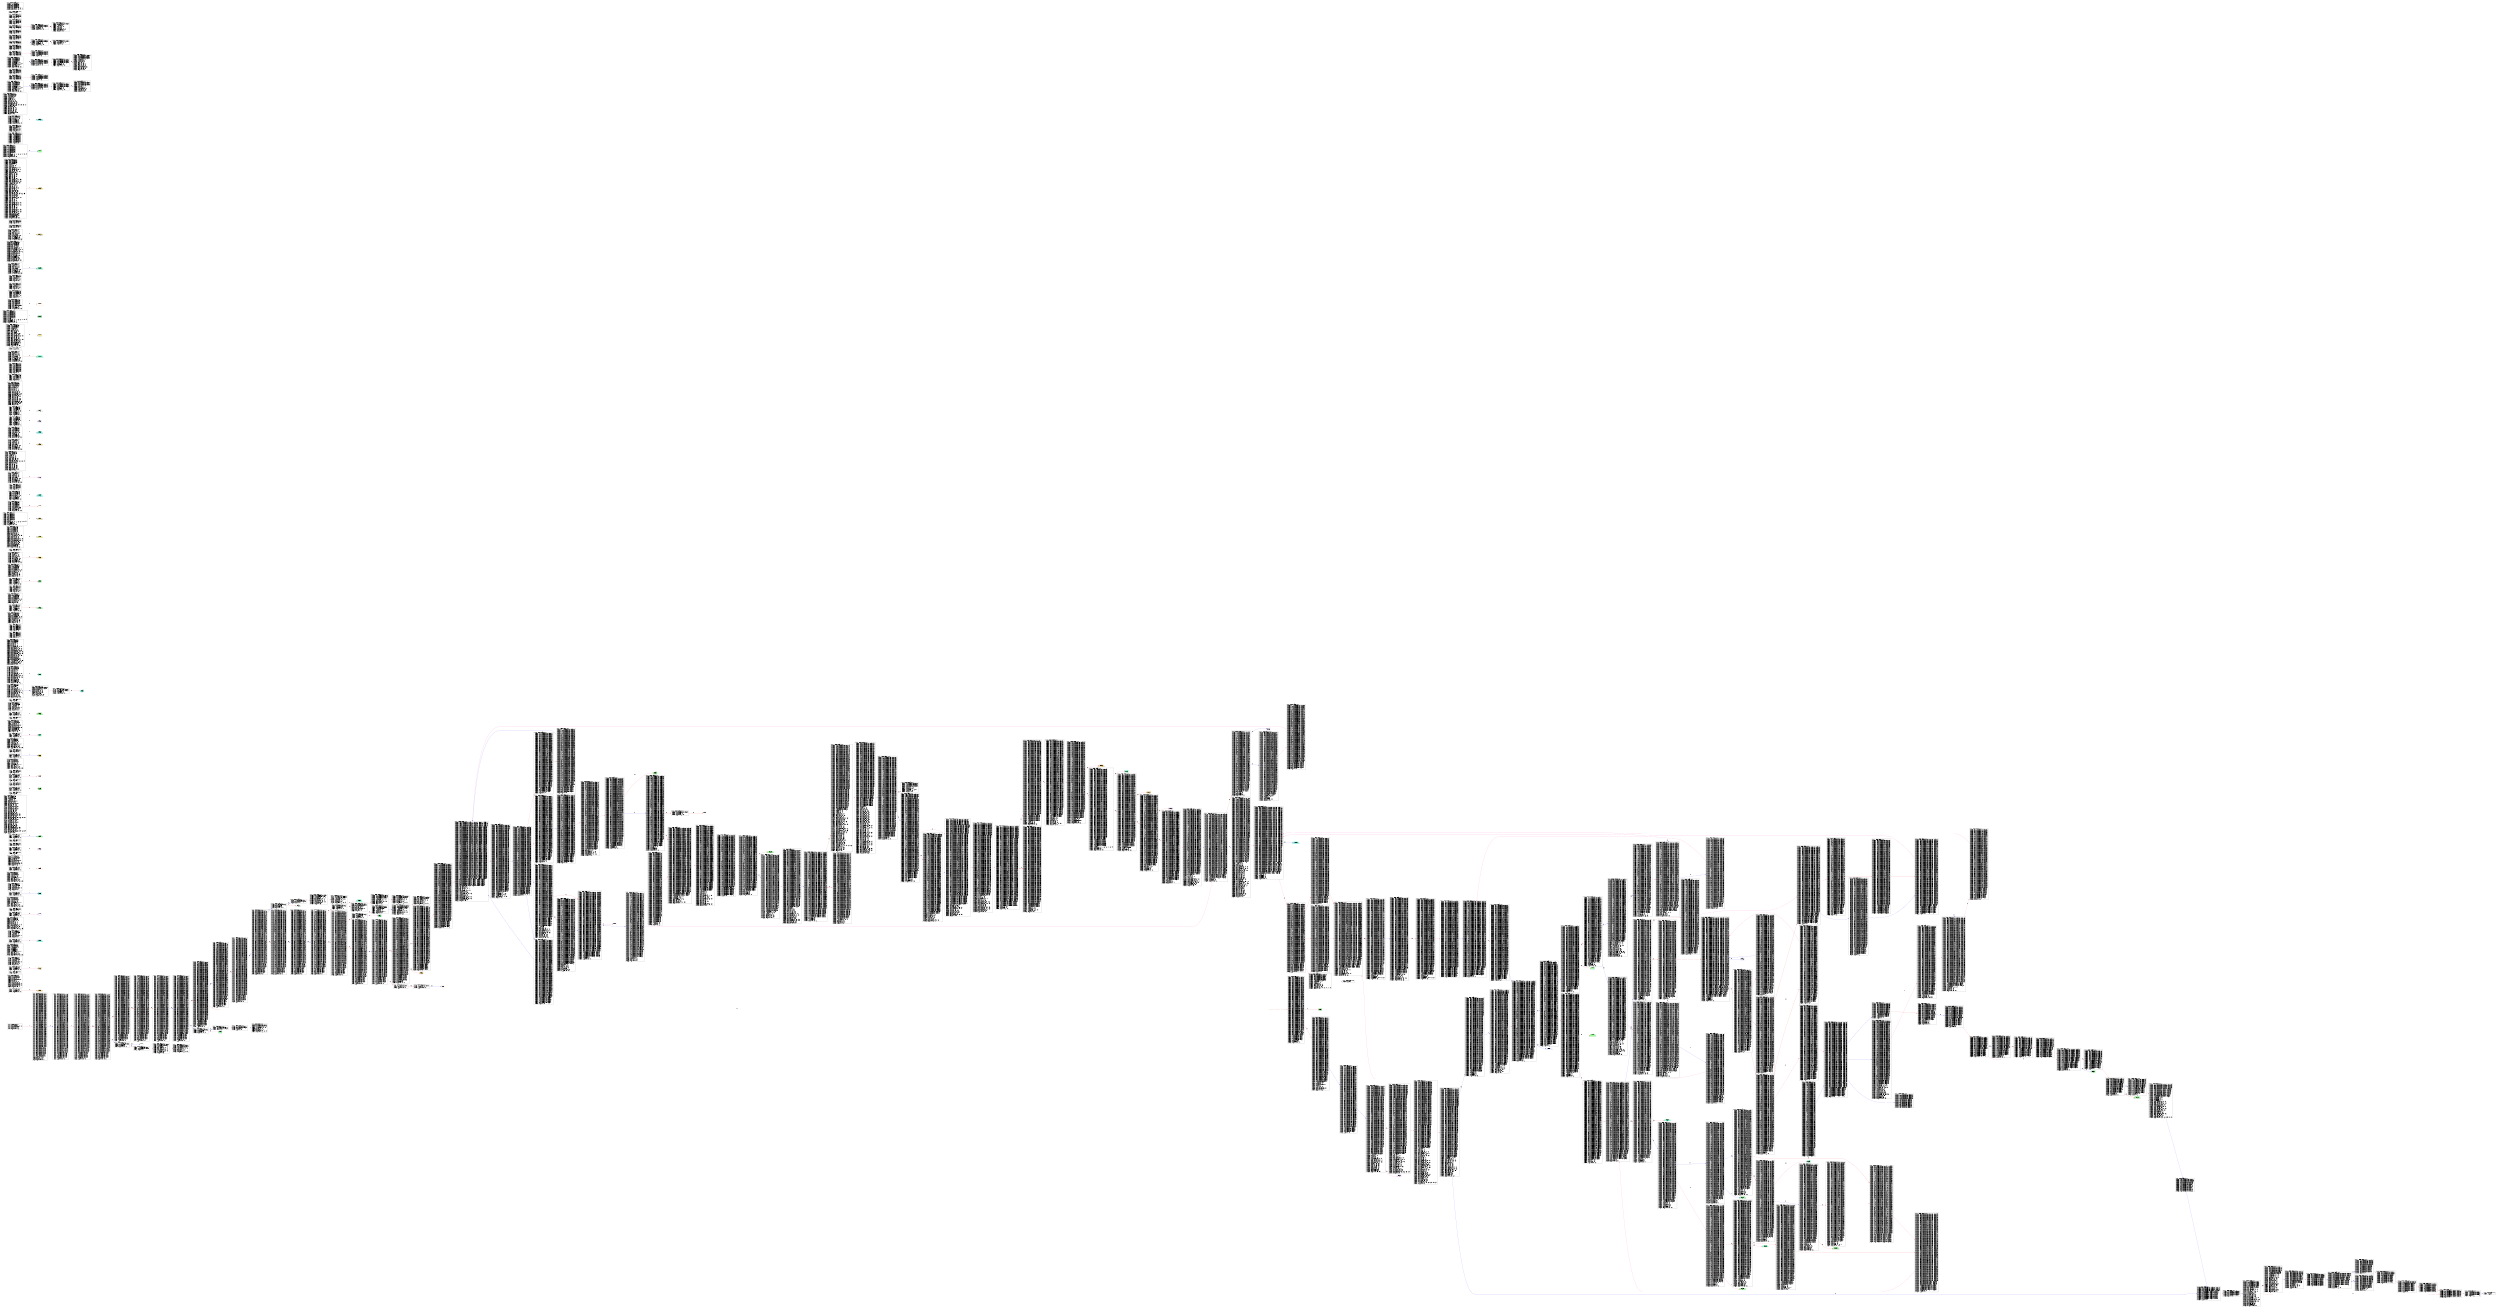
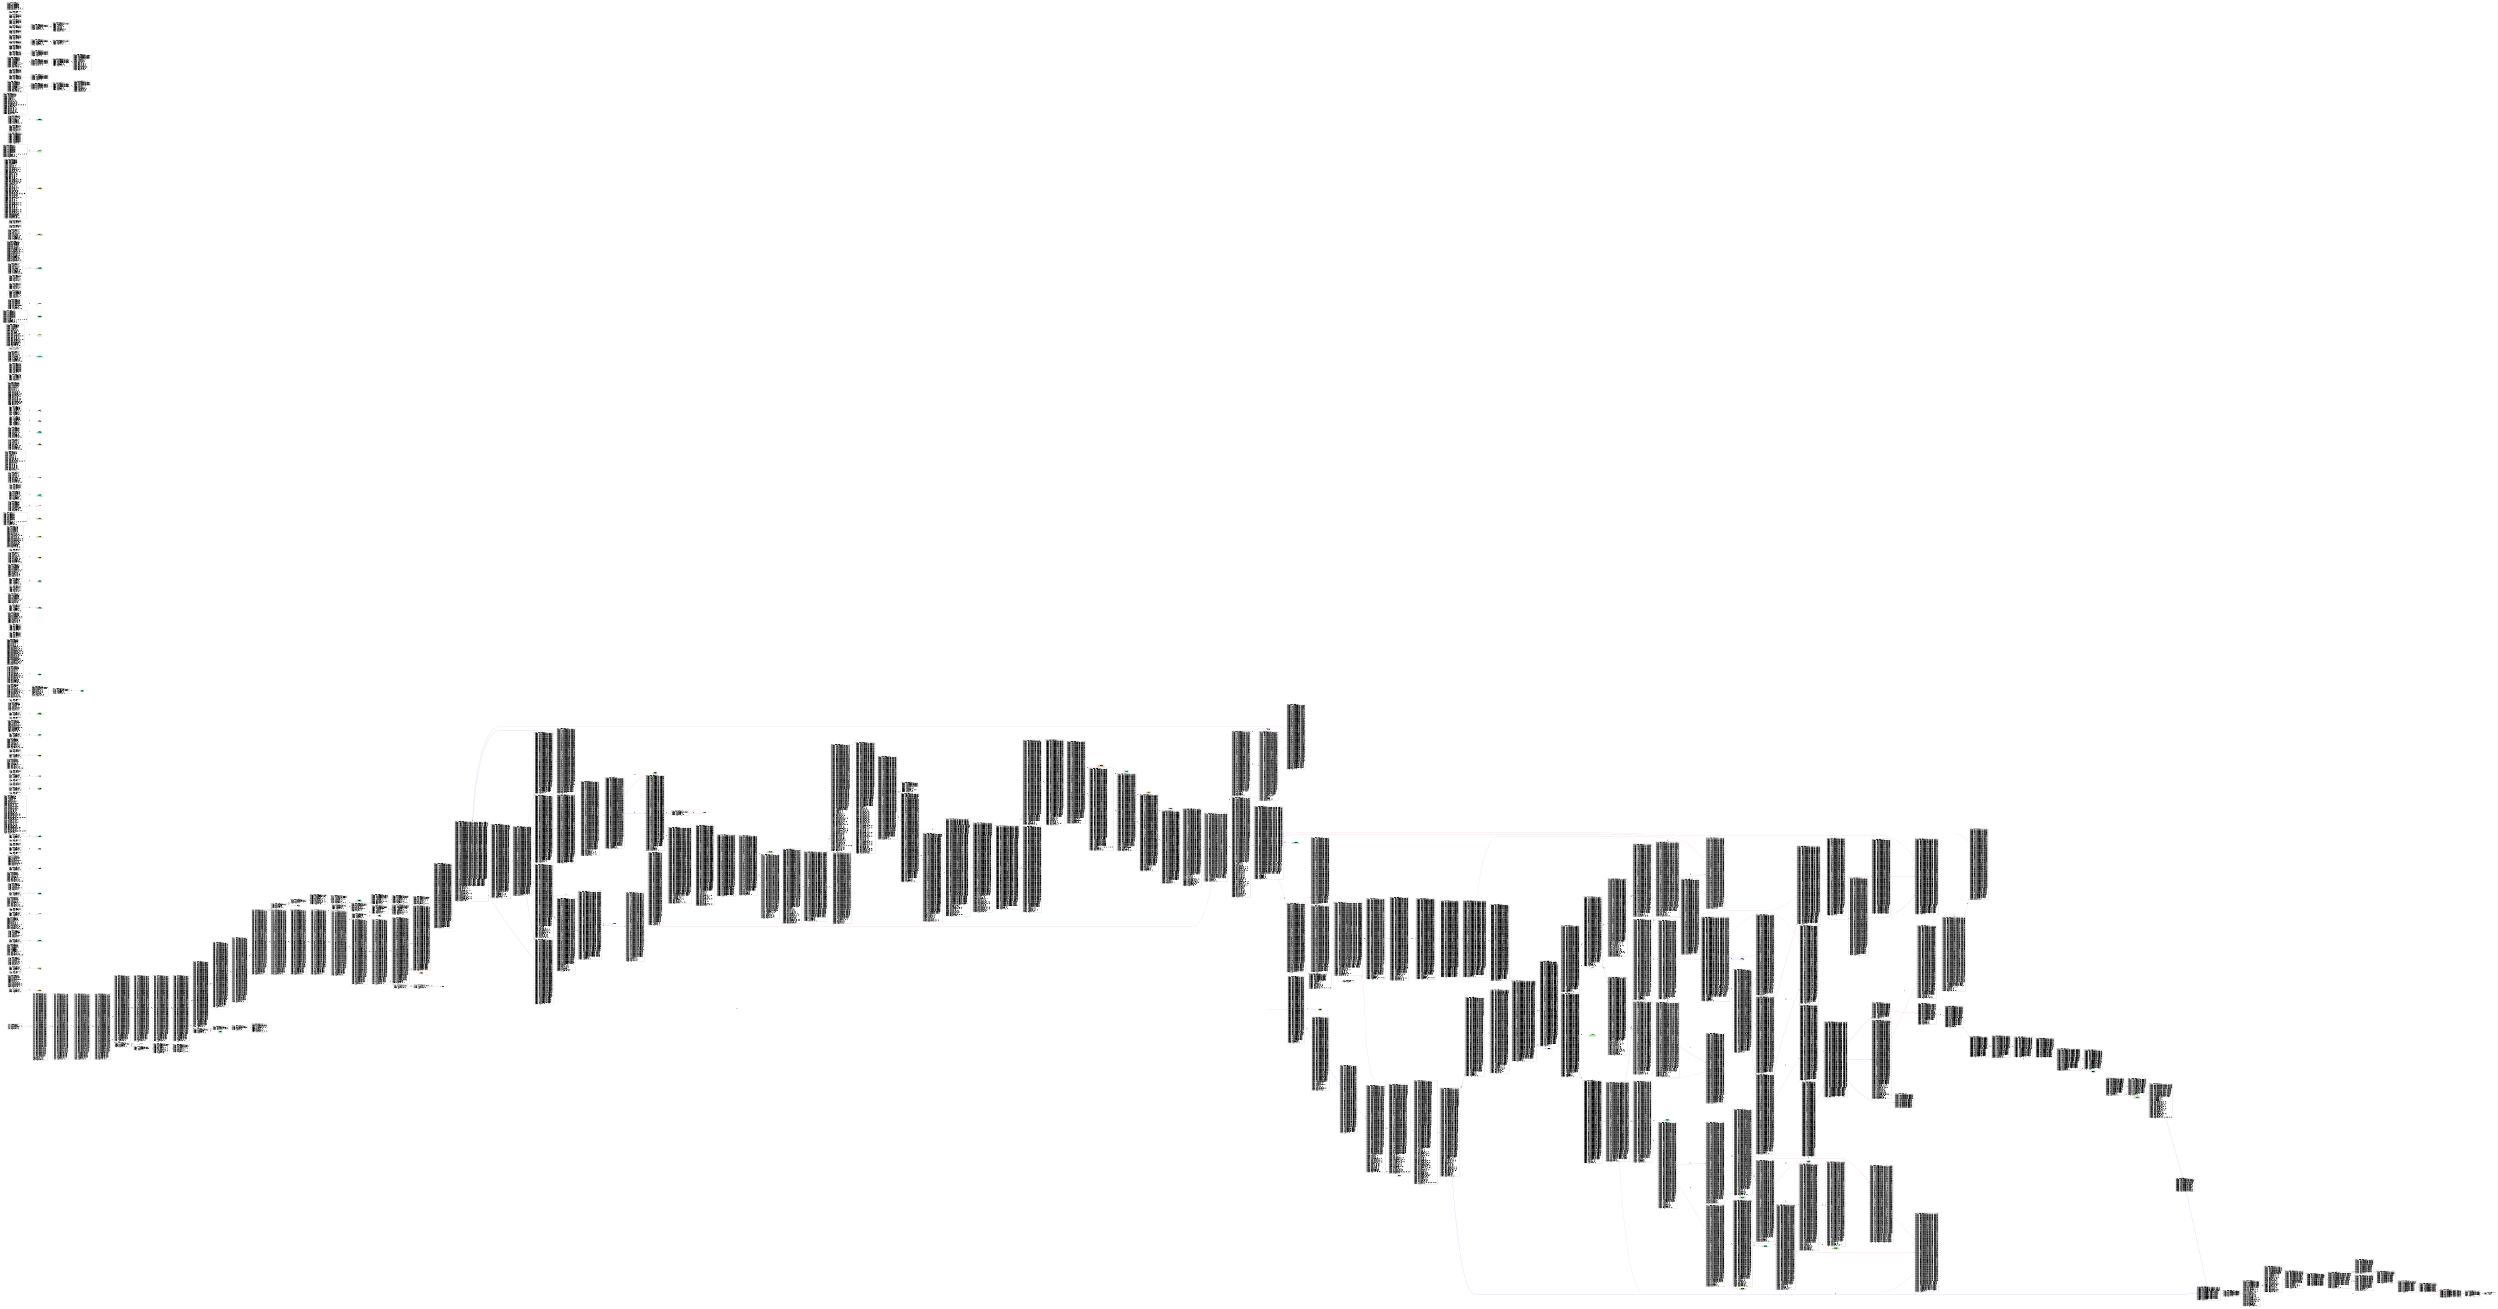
node "b_1c2d": fillcolor palegreen -> white
